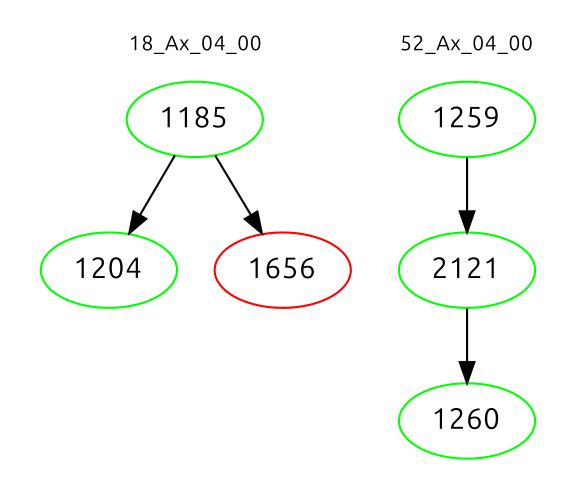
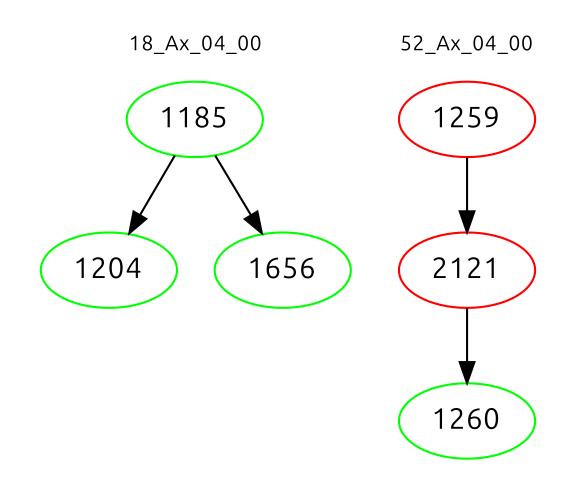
node "1259": color green -> red
node "1656": color red -> green
node "2121": color green -> red
